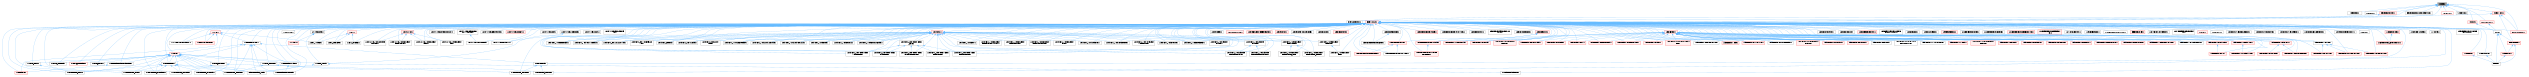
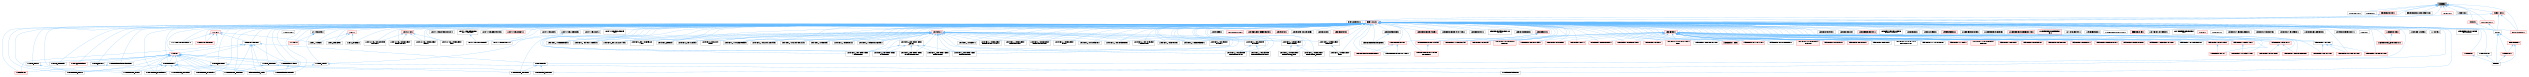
node "Prediction.h": label "Prediction.h" -> "AndroidCursor.h"
edge "CoreUObject.h" -> "UnrealMath.h": now "Core.h" -> "UnrealMath.h"
node "AIPerceptionTypes.h": label "AIPerceptionTypes.h" -> "WaitConfirmCancel.h"
